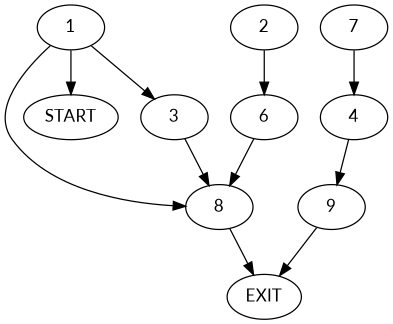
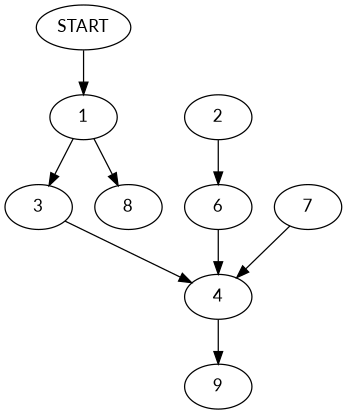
edge "1" -> "START": reversed
edge "3" -> "8": now "3" -> "4"
edge "6" -> "8": now "6" -> "4"
node "EXIT": removed
